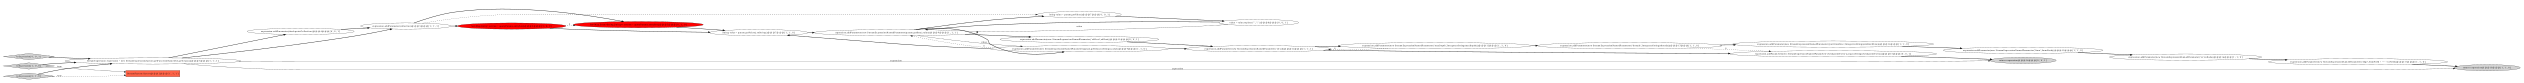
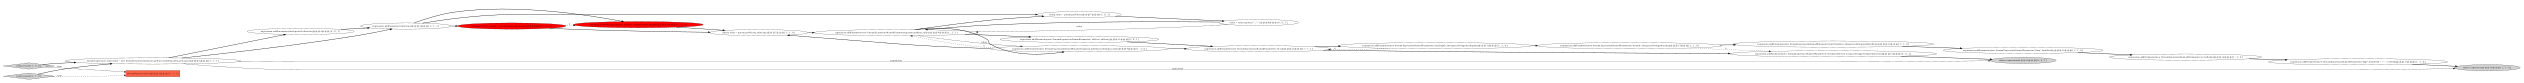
edge "expression.addParameter(collection)@@@5@@@['1', '1', '1']" -> "String value = param.getValue()@@@7@@@['0', '0', '1']": style dashed -> bold
node "toExpression['0', '0', '1']": removed
